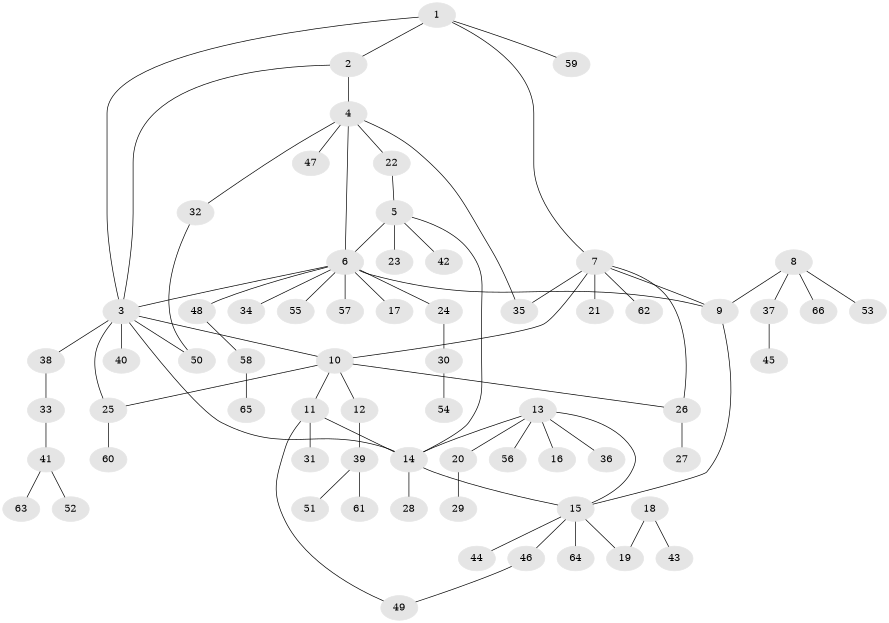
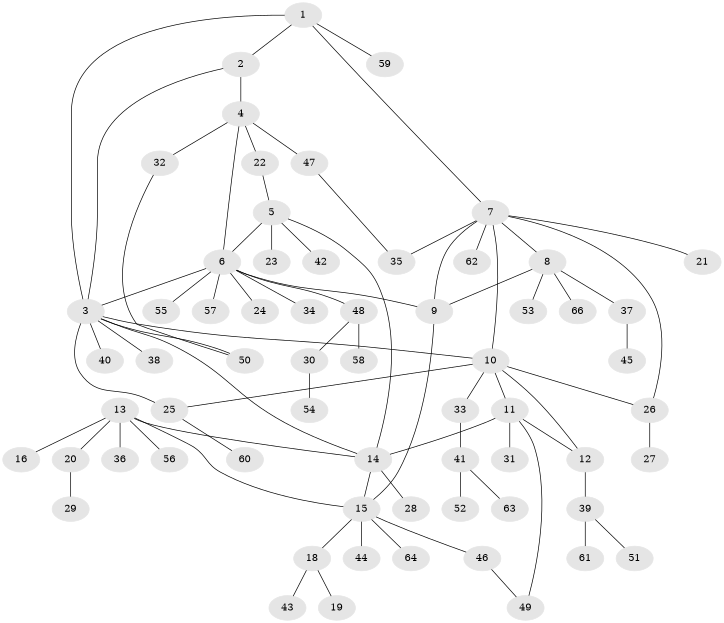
edge "4" -- "35": now "47" -- "35"
edge "7" -- "8": added
node "17": removed
edge "24" -- "30": now "48" -- "30"
edge "38" -- "33": now "10" -- "33"
node "65": removed
edge "11" -- "12": added
edge "15" -- "19": now "15" -- "18"
